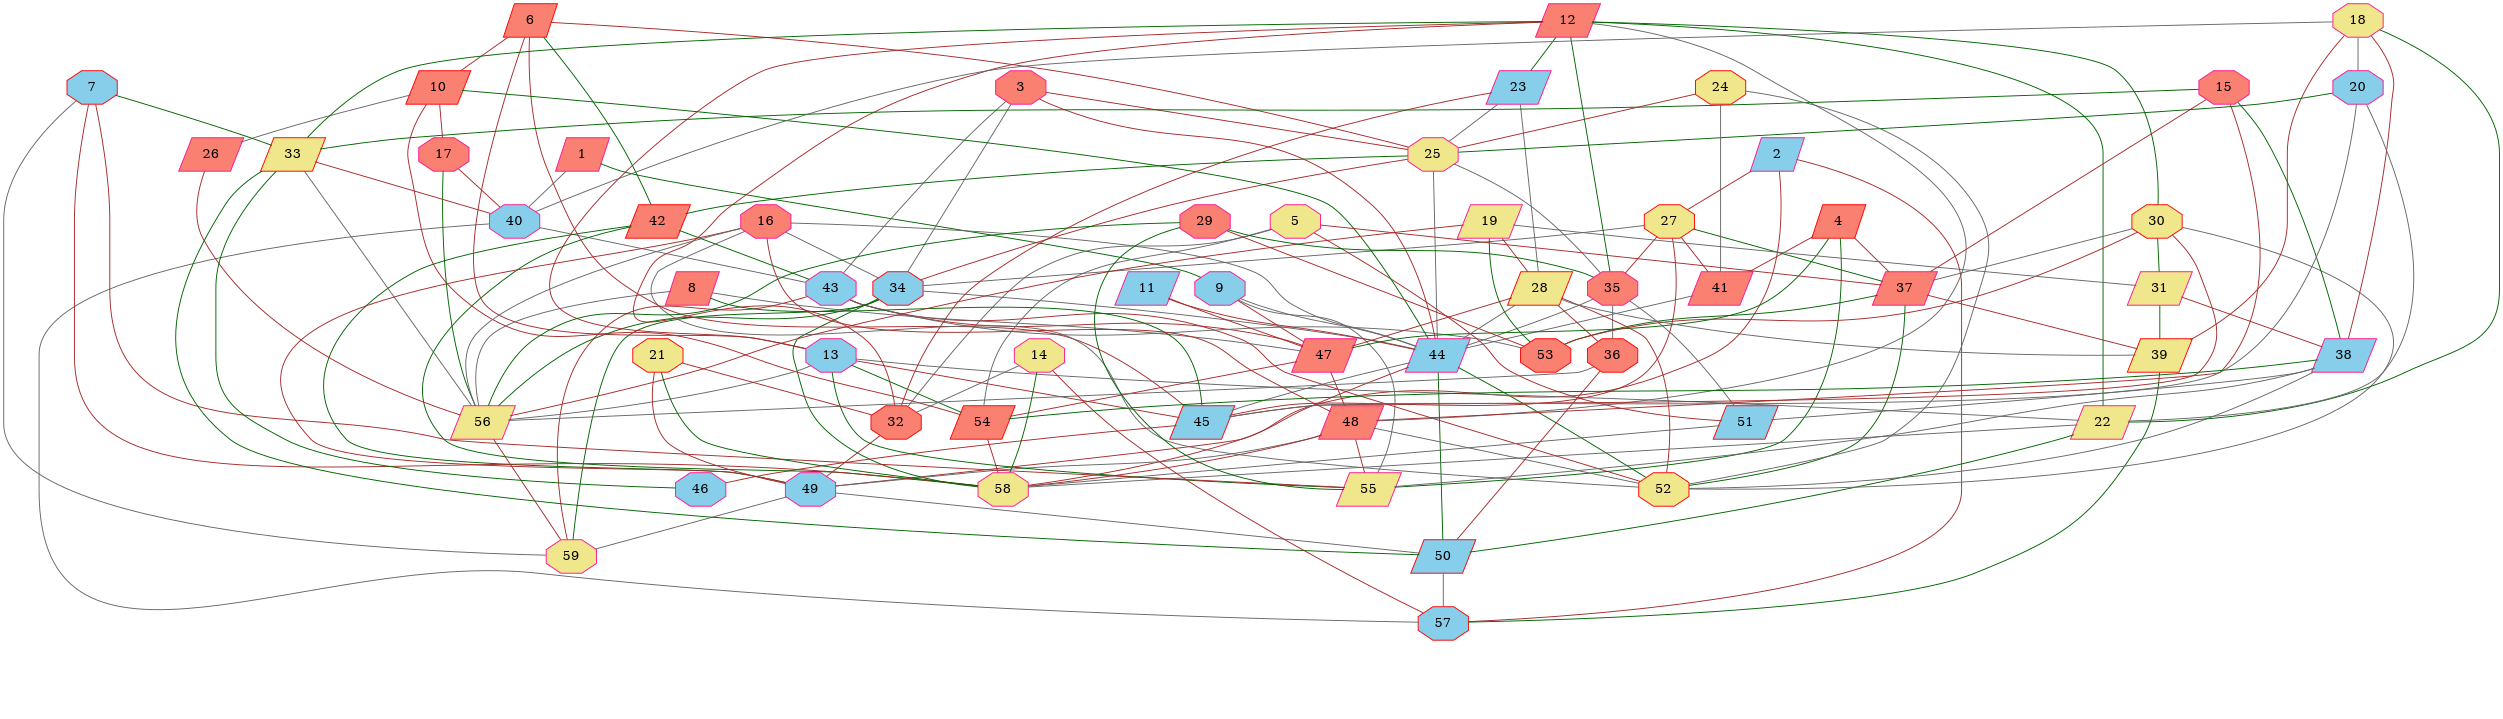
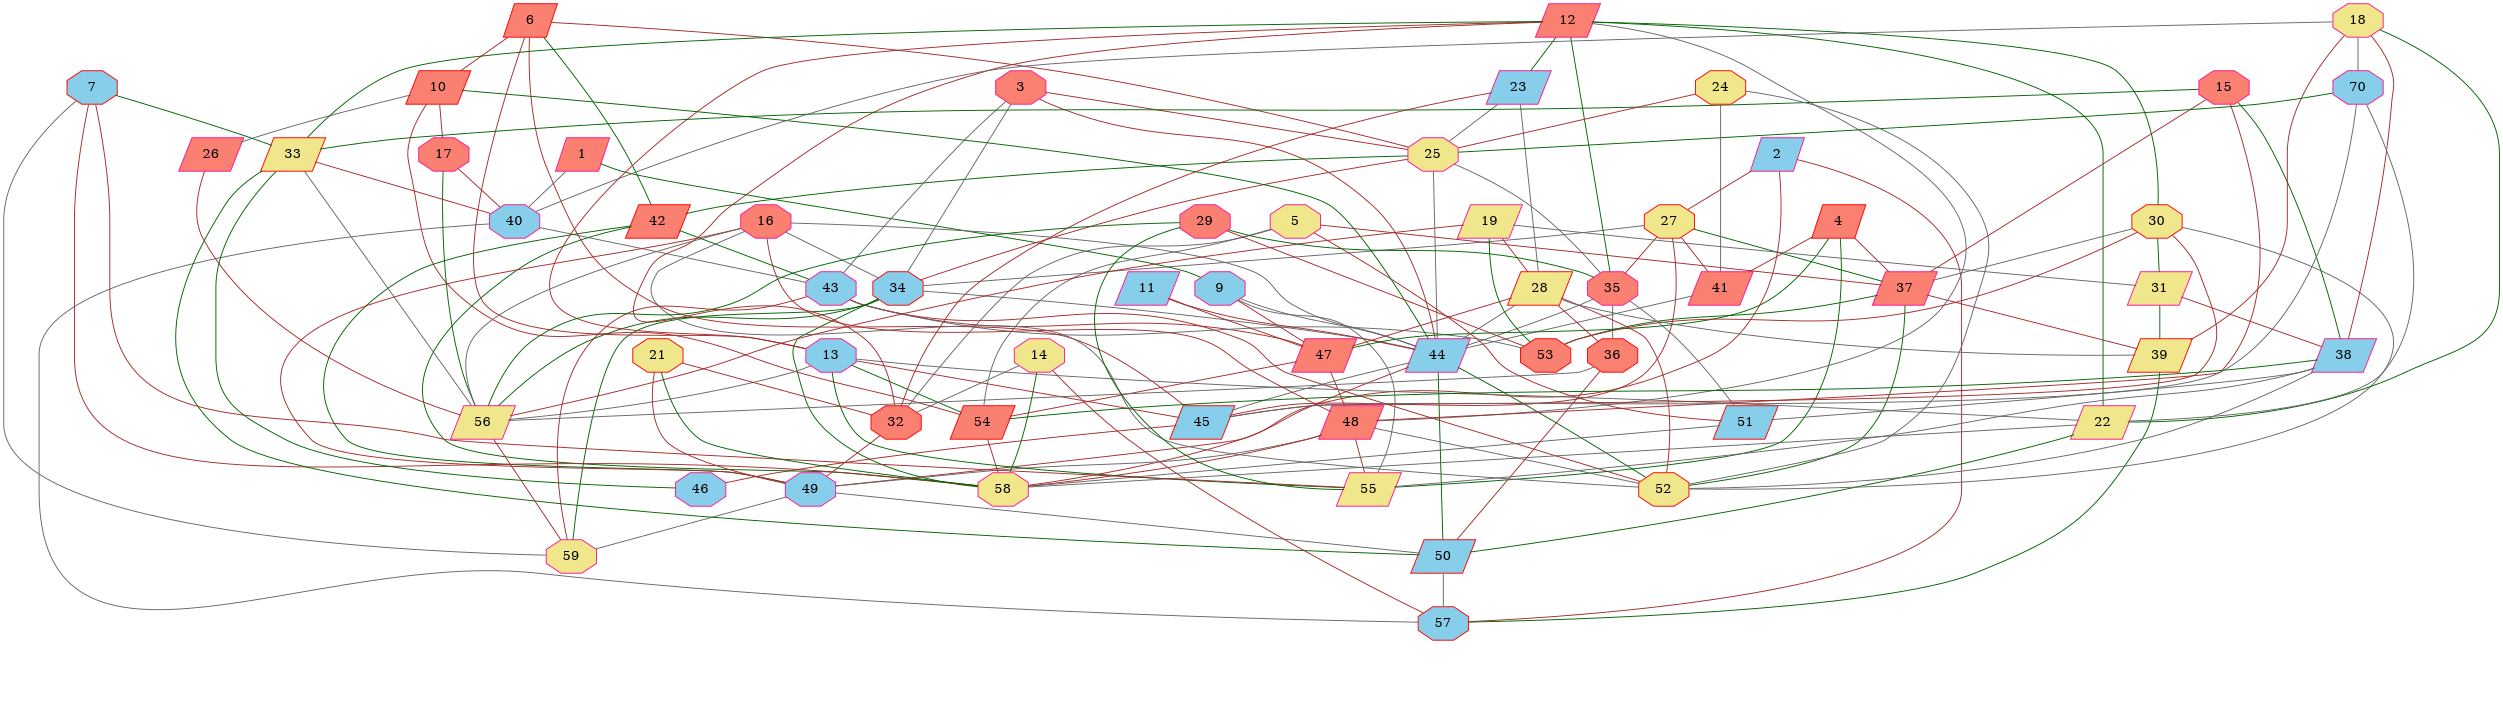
node "20": label "20" -> "70"
node "8": removed
